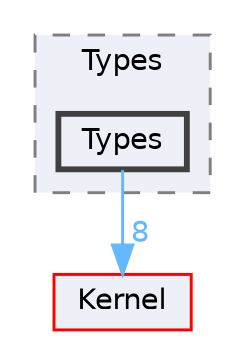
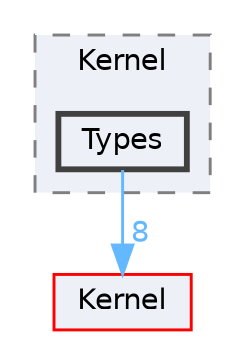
cluster "Types": label "Types" -> "Kernel"
